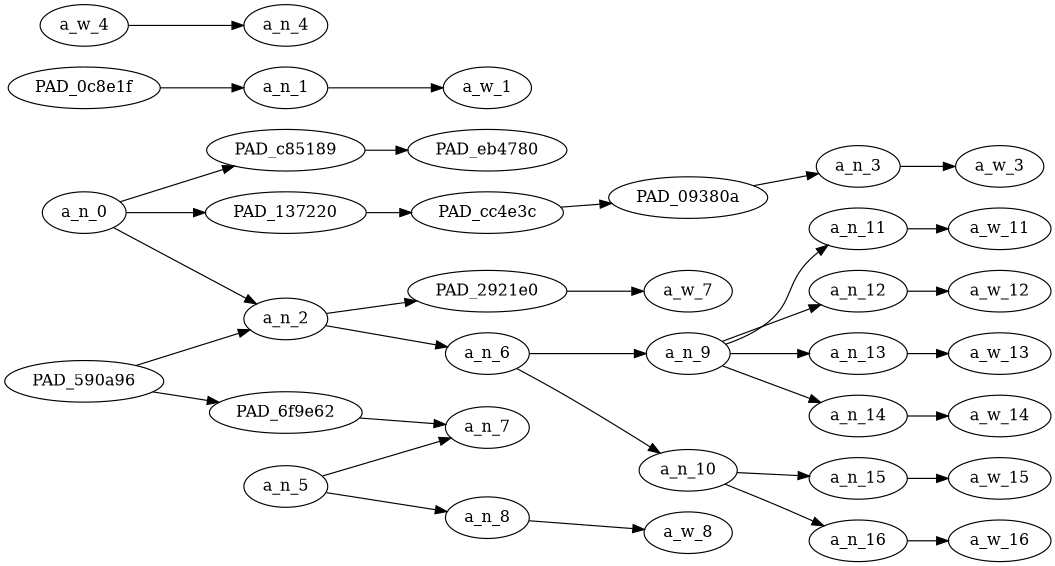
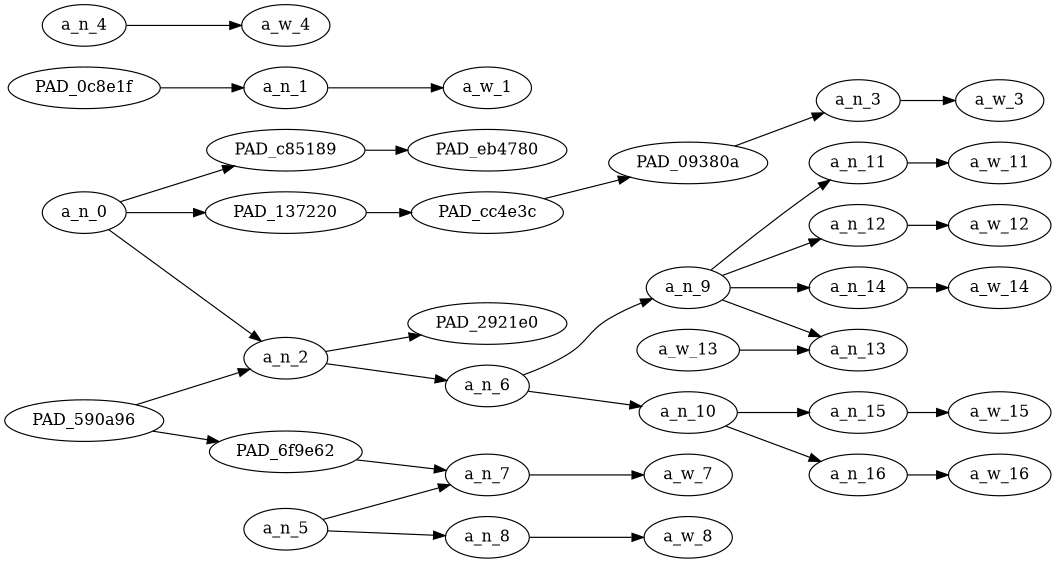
edge "a_w_4" -> "a_n_4": reversed
edge "PAD_2921e0" -> "a_w_7": now "a_n_7" -> "a_w_7"
edge "a_n_13" -> "a_w_13": reversed
